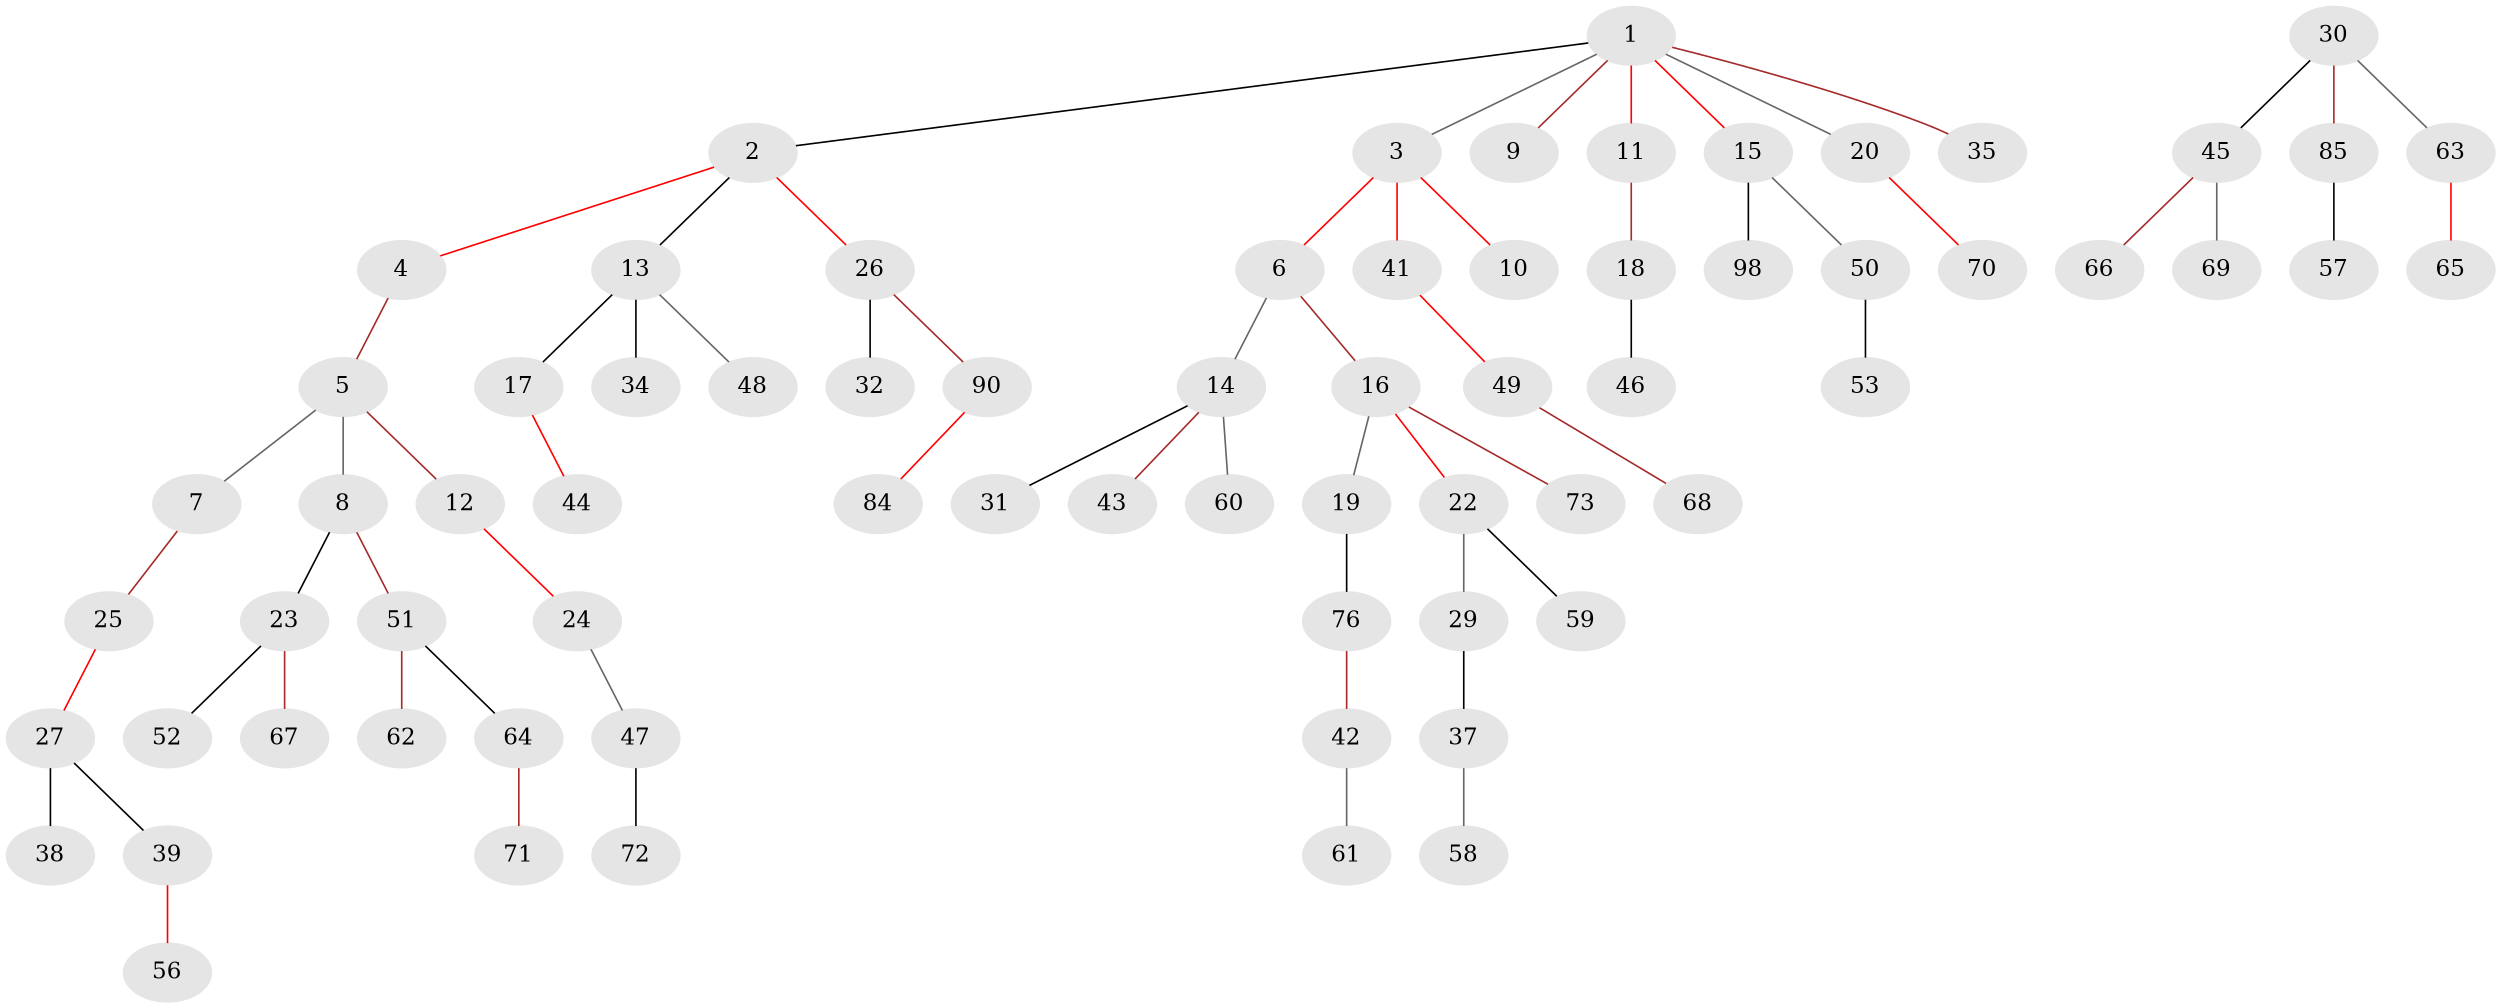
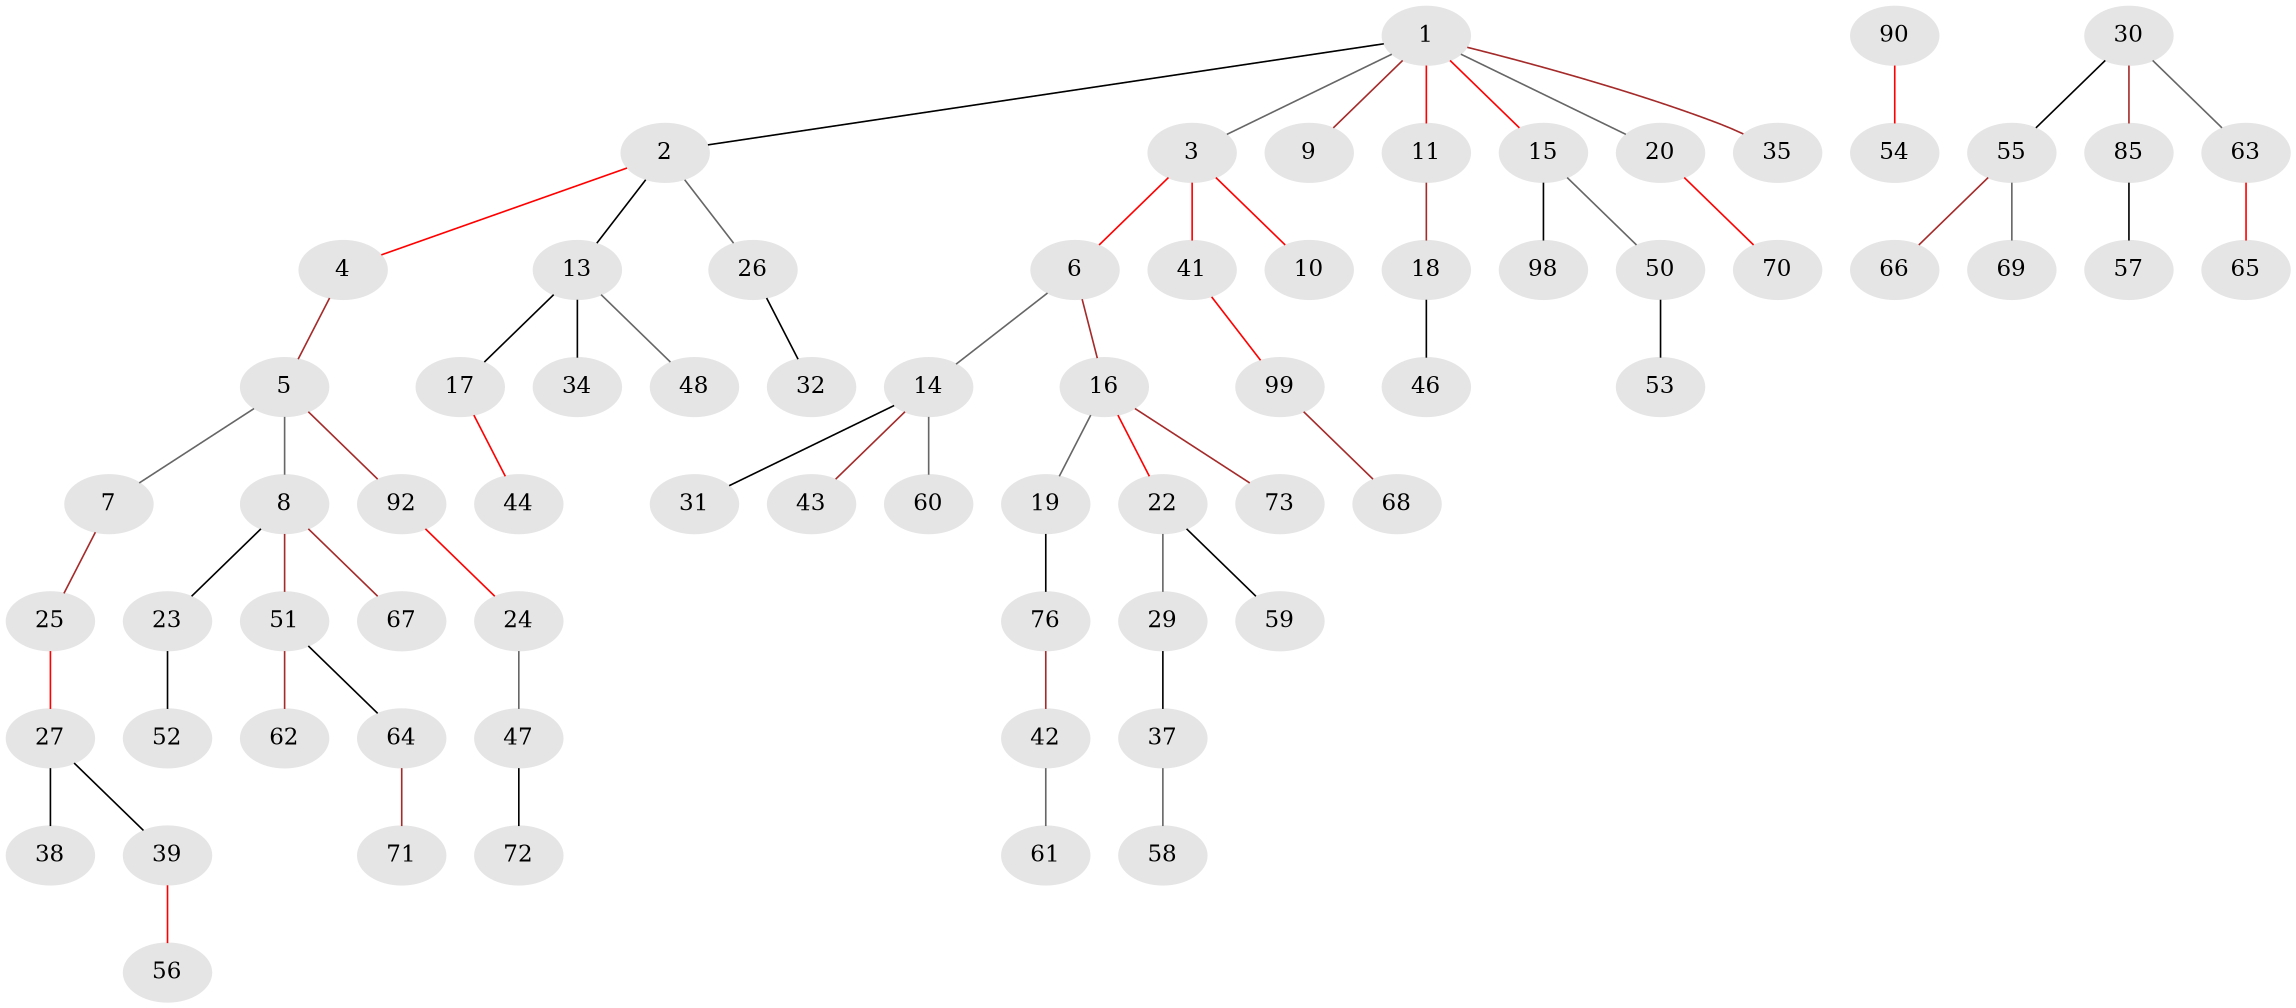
node "45": label "45" -> "55"
edge "2" -- "26": color red -> gray40
edge "26" -- "90": removed
node "49": label "49" -> "99"
node "12": label "12" -> "92"
node "84": label "84" -> "54"
edge "23" -- "67": now "8" -- "67"
